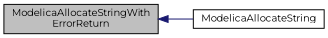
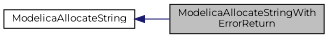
edge "ModelicaAllocateString" -> "ModelicaAllocateStringWith ErrorReturn": reversed
